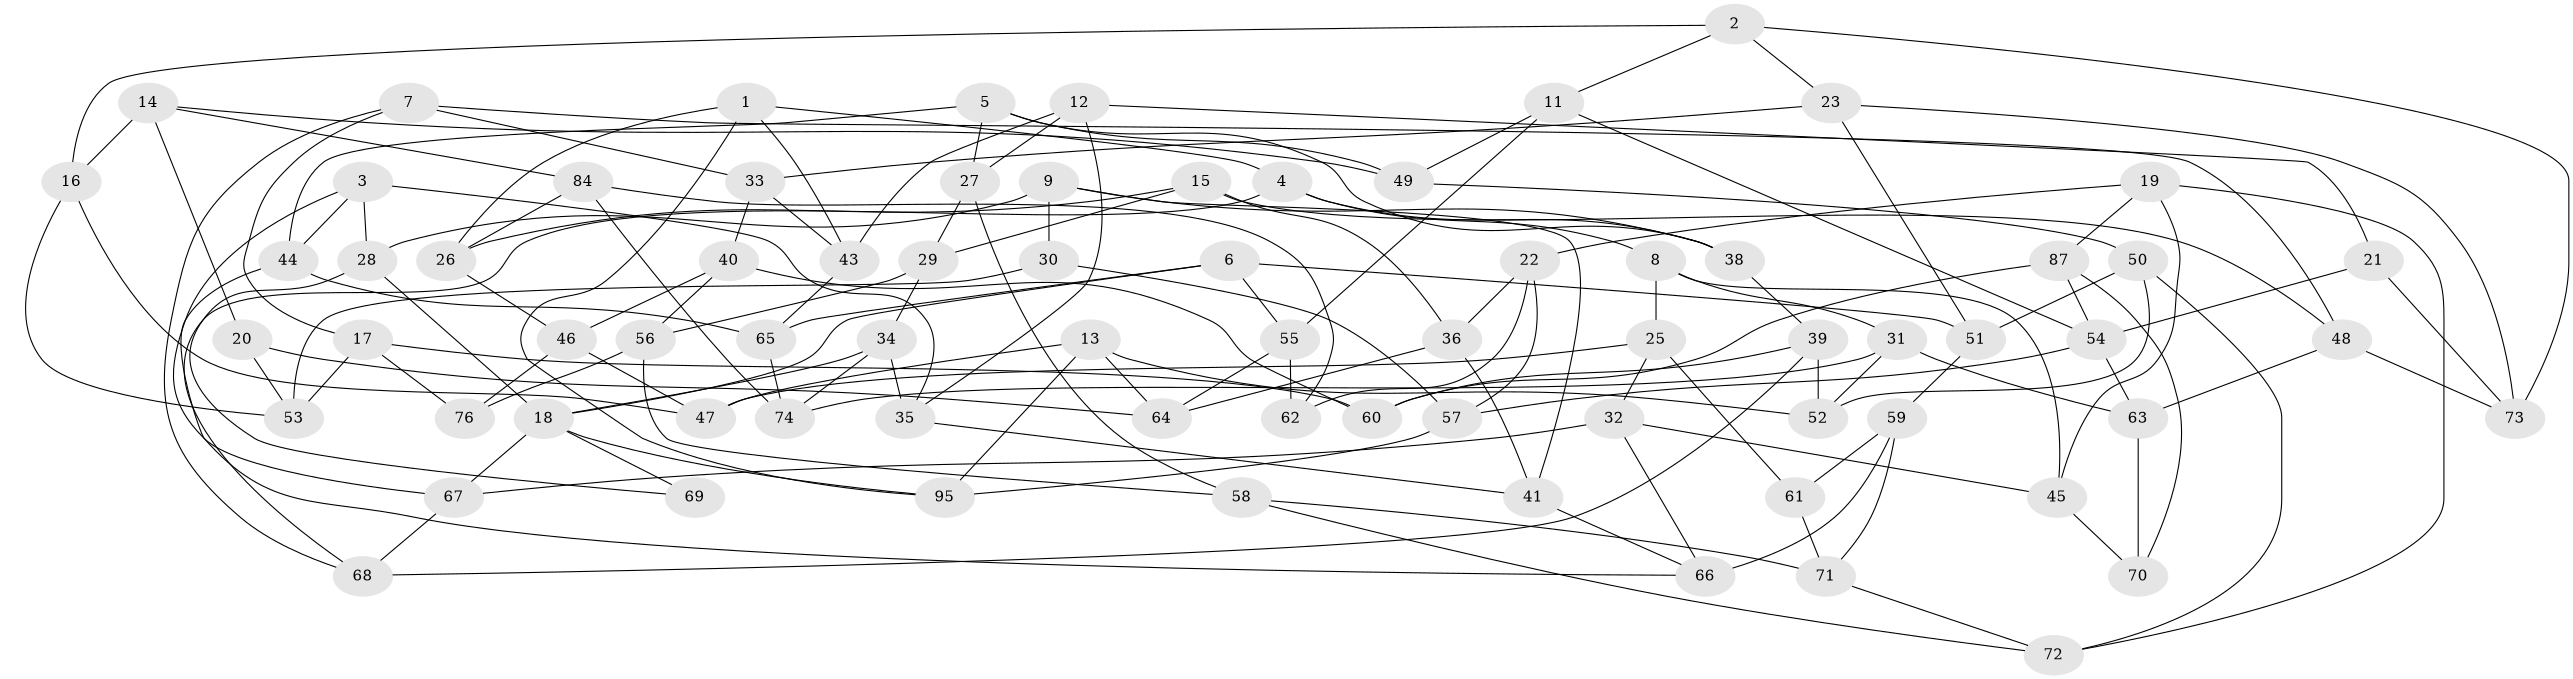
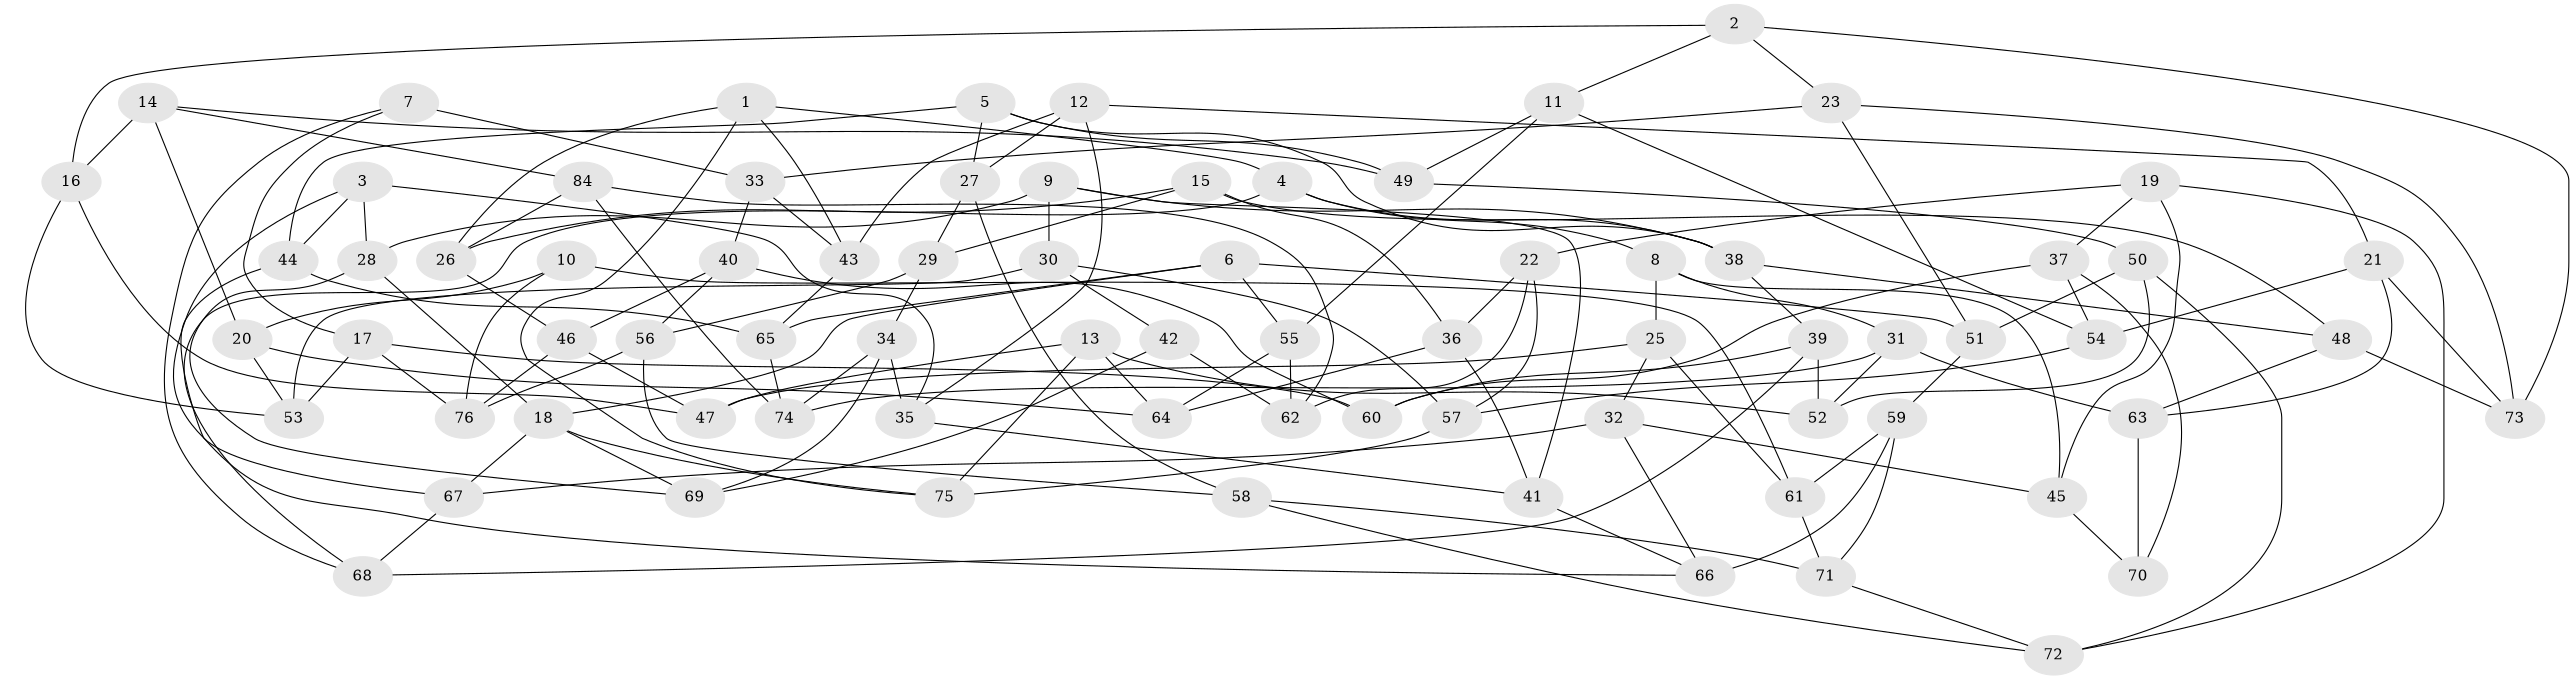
edge "7" -- "48": now "38" -- "48"
node "10": added
node "87": label "87" -> "37"
node "42": added
edge "34" -- "18": now "34" -- "69"
edge "54" -- "63": now "21" -- "63"
node "95": label "95" -> "75"
